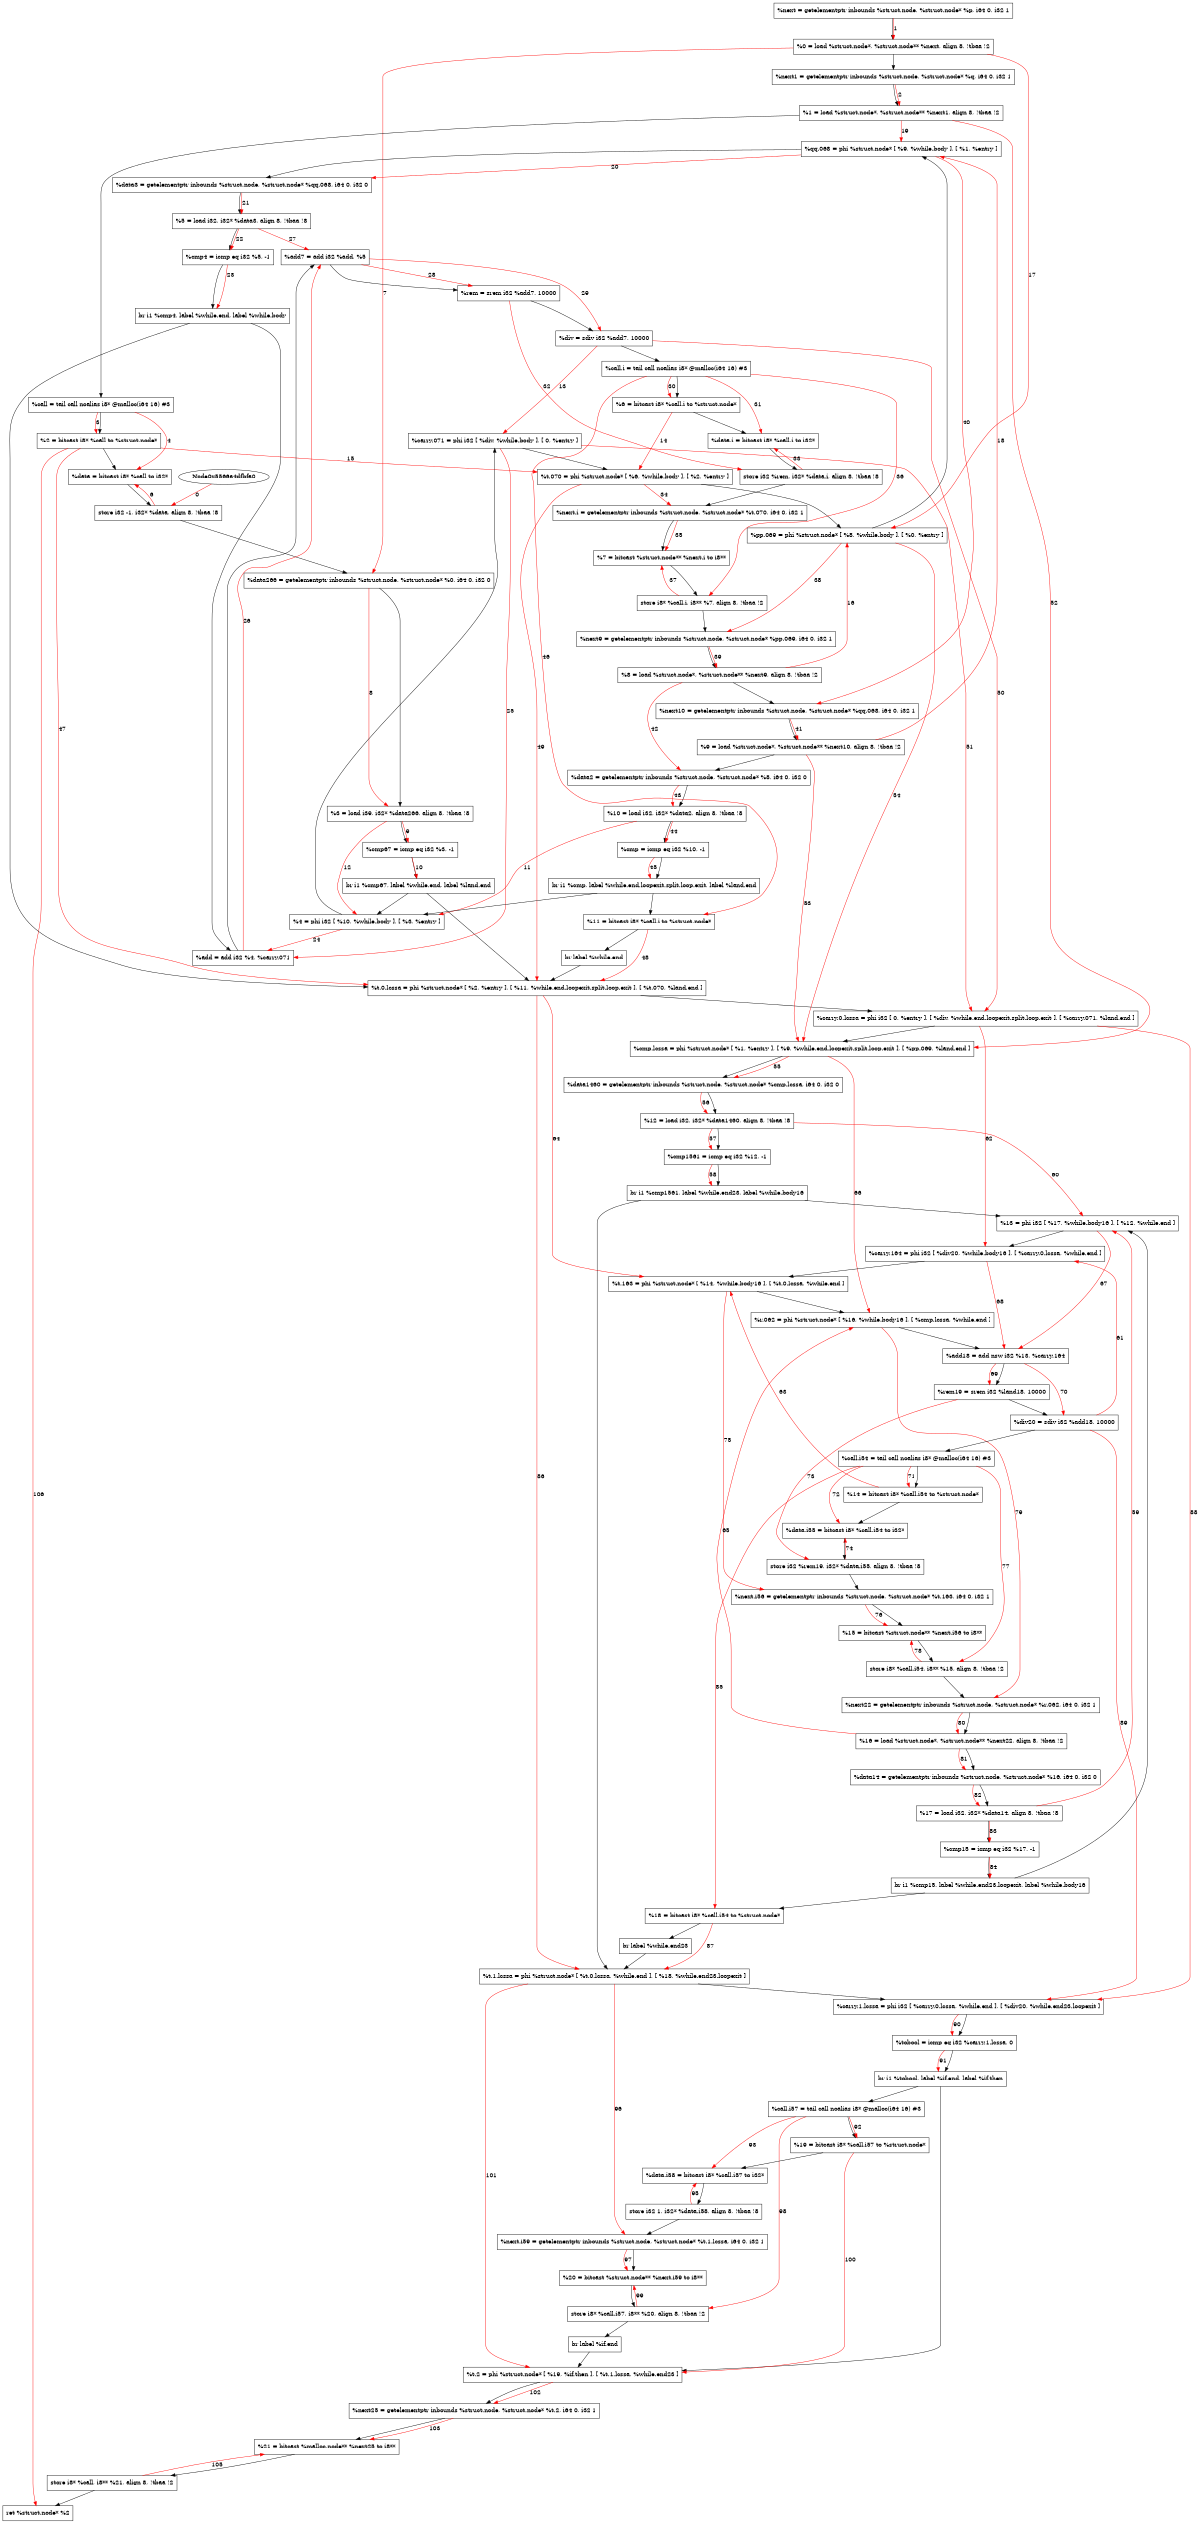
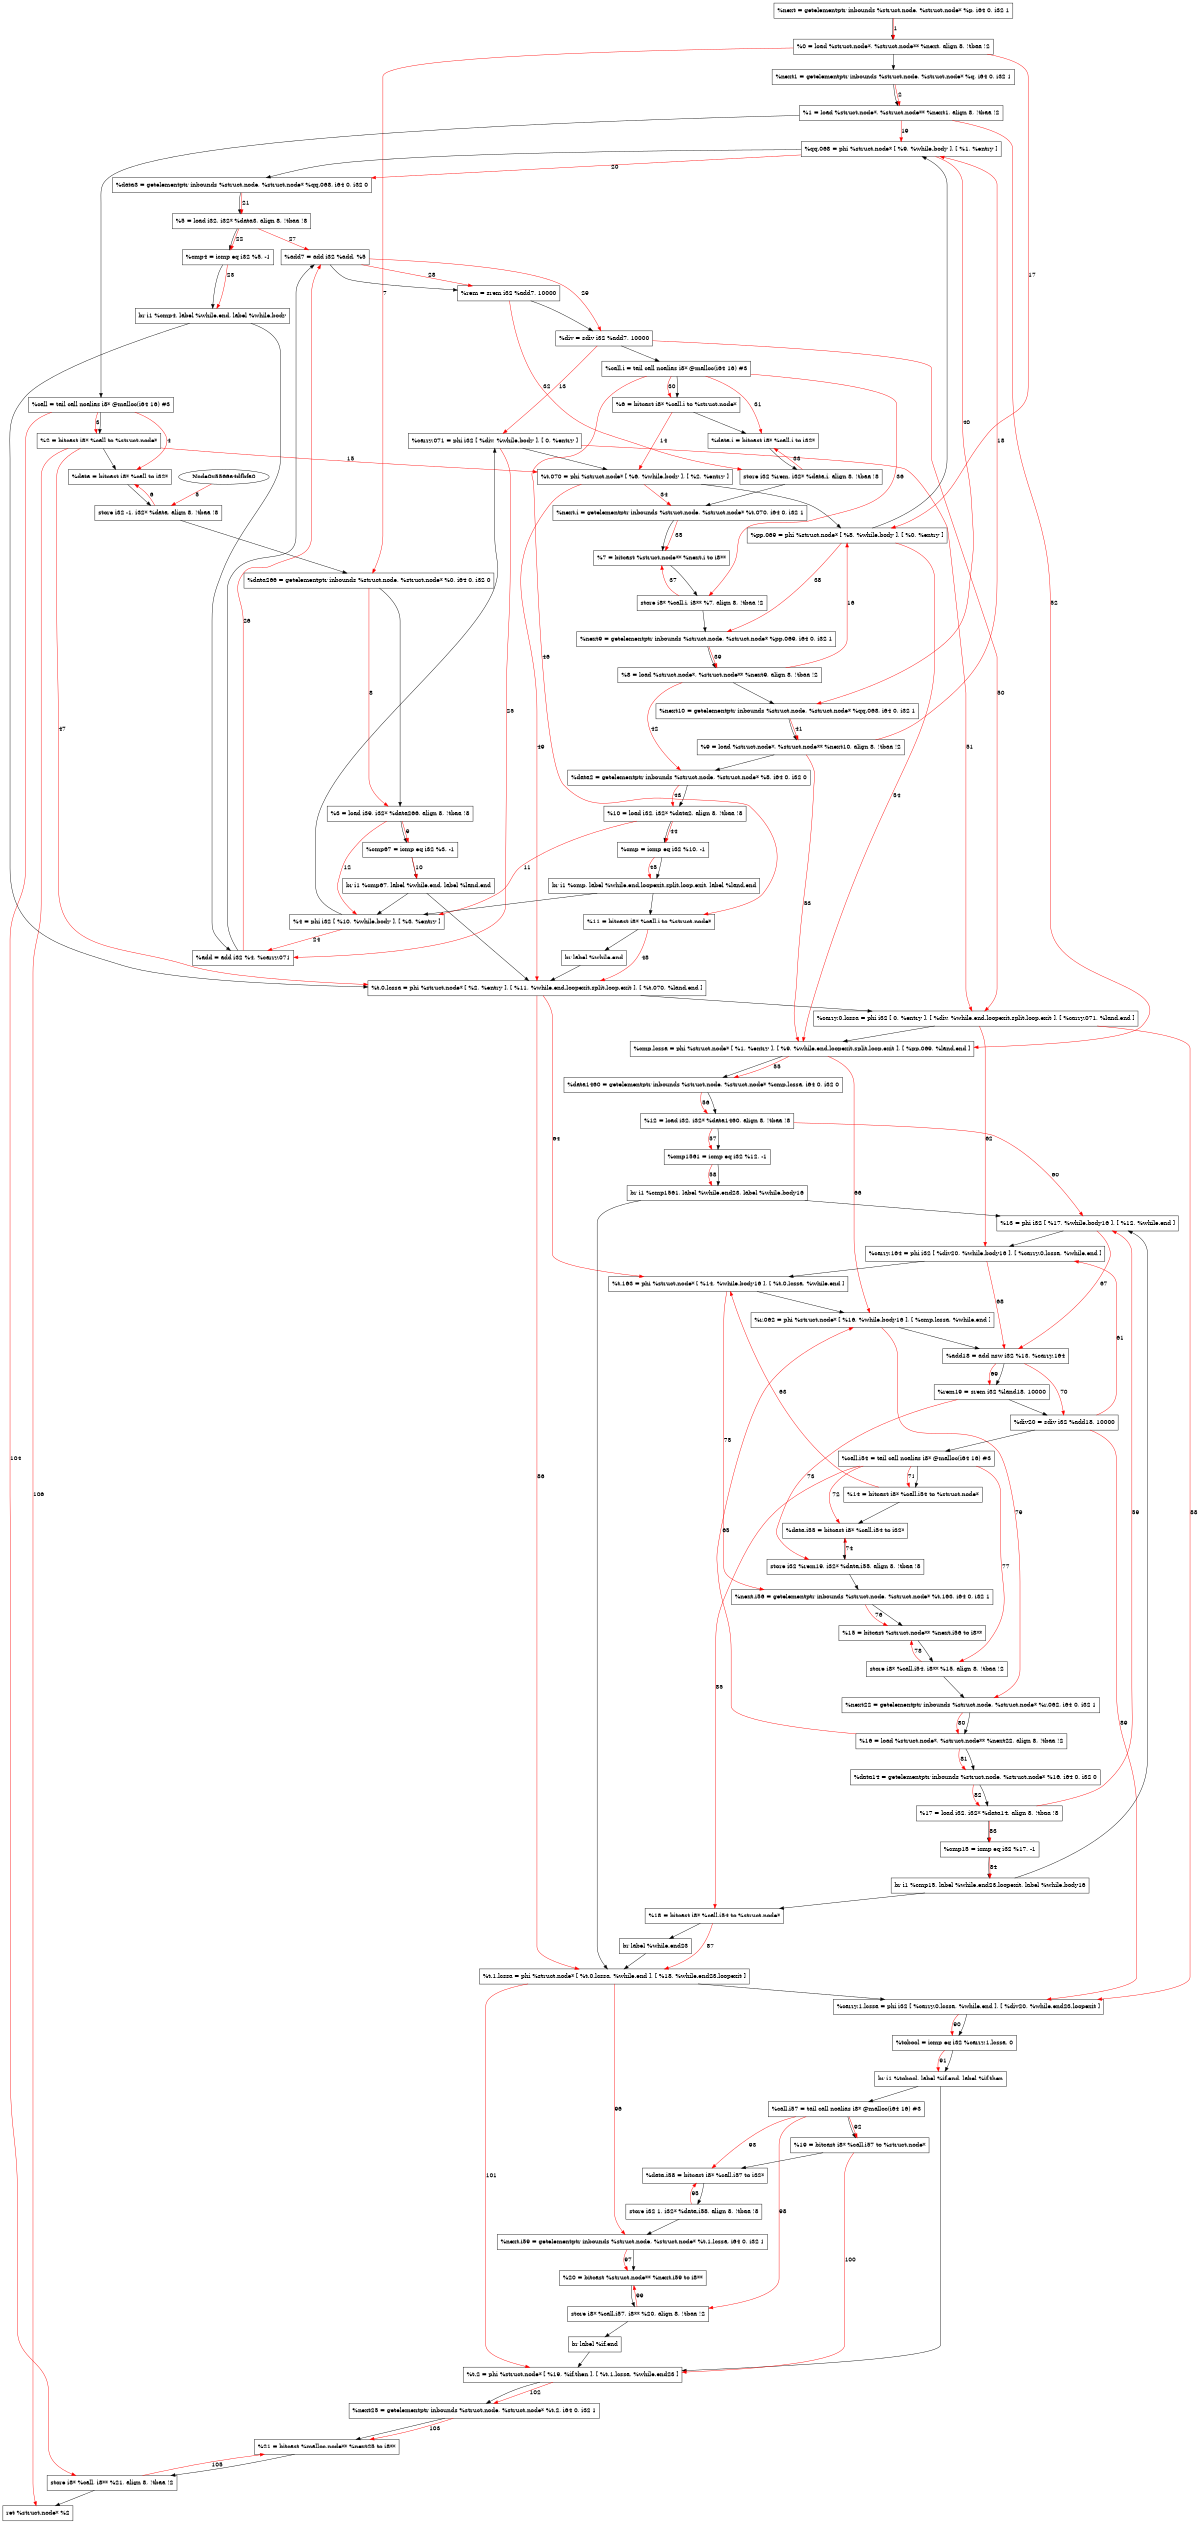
edge "Node0x5566a4dfbfa0" -> "store i32 -1, i32* %data, align 8, !tbaa !8": label "0" -> "5"
edge "%call = tail call noalias i8* @malloc(i64 16) #3" -> "store i8* %call, i8** %21, align 8, !tbaa !2": added, label "104"
